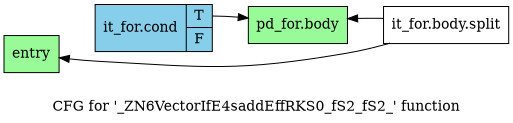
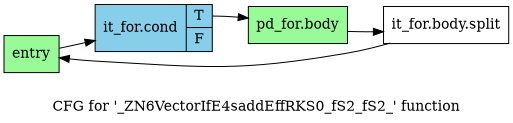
edge "it_for.body.split" -> "pd_for.body": reversed
edge "entry" -> "it_for.cond": added
